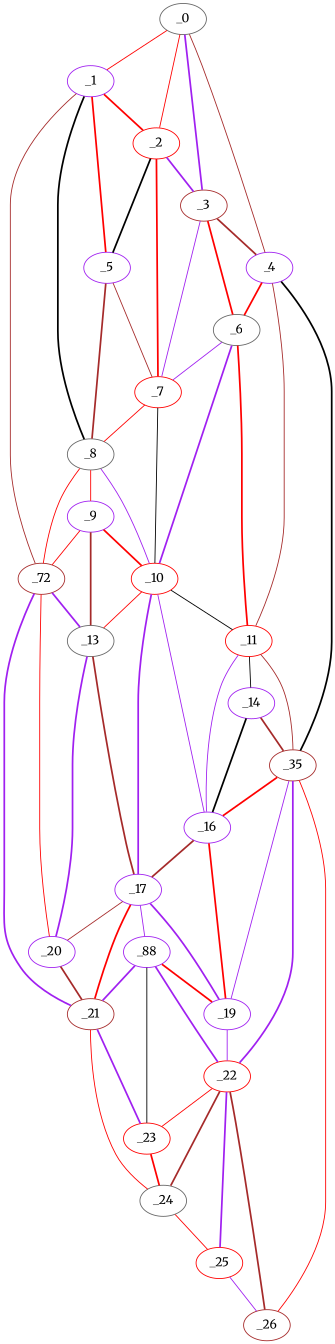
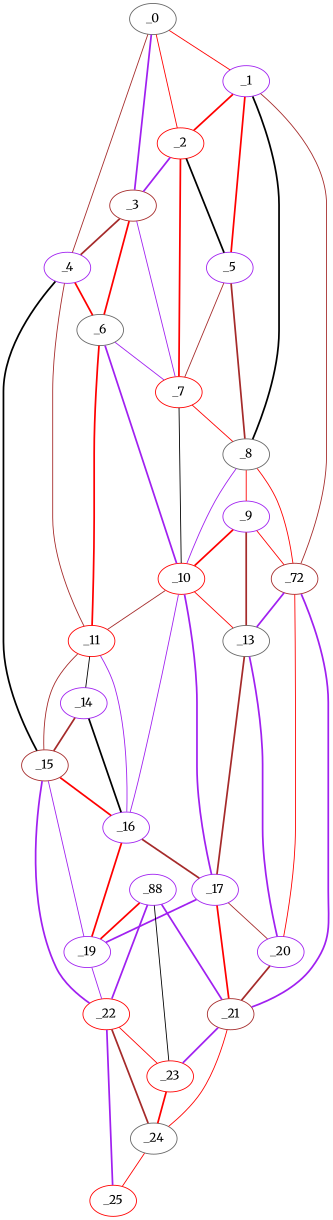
edge "_10" -- "_11": color black -> brown
node "_35": label "_35" -> "_15"
edge "_17" -- "_88": removed
node "_26": removed
